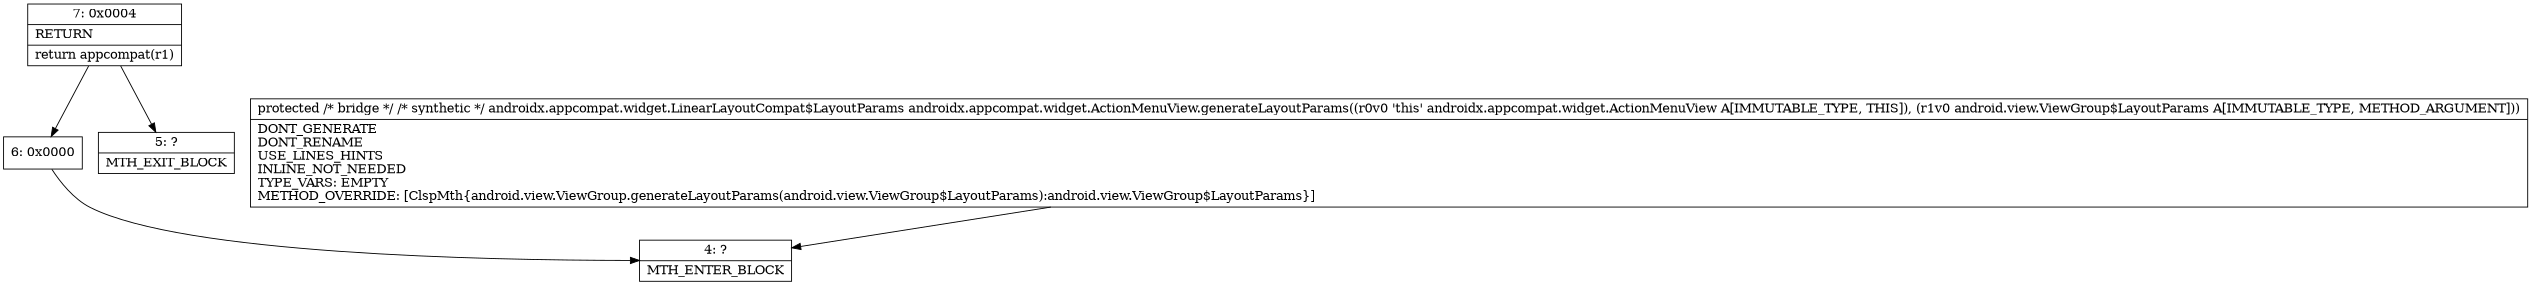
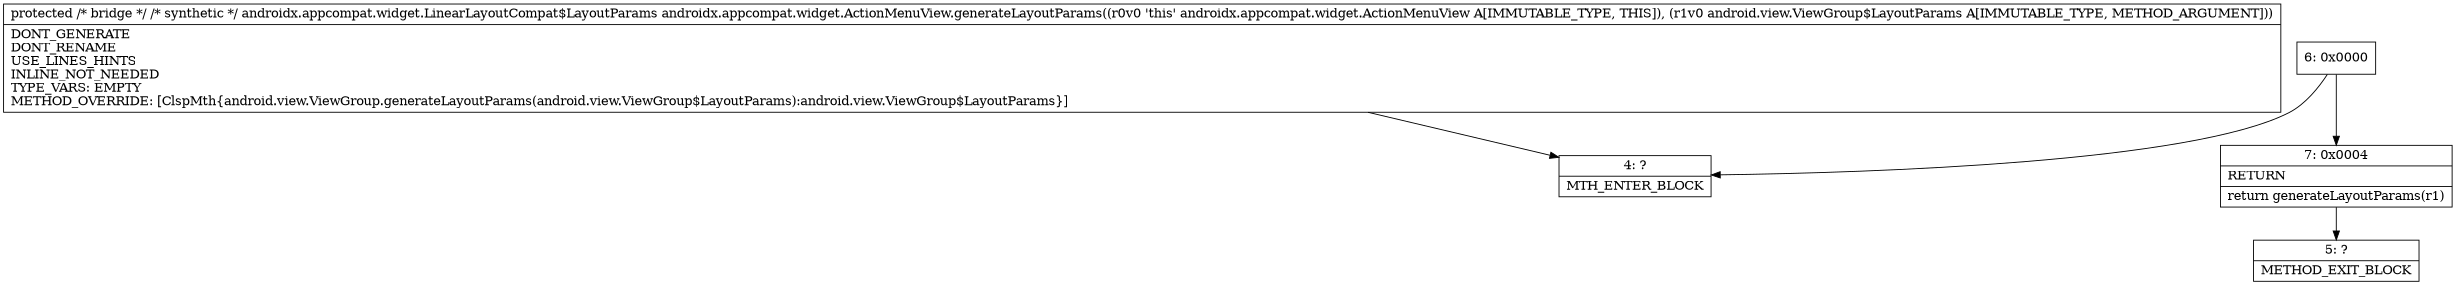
node "7: 0x0004": text "return appcompat(r1)" -> "return generateLayoutParams(r1)"
edge "7: 0x0004" -> "6: 0x0000": reversed
node "5: ?": text "MTH_EXIT_BLOCK" -> "METHOD_EXIT_BLOCK"
